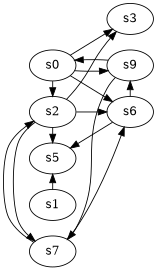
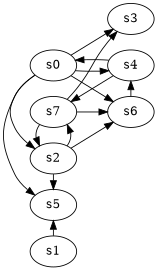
node "s9": label "s9" -> "s4"
edge "s2" -> "s3": now "s7" -> "s3"
edge "s6" -> "s5": now "s0" -> "s5"
